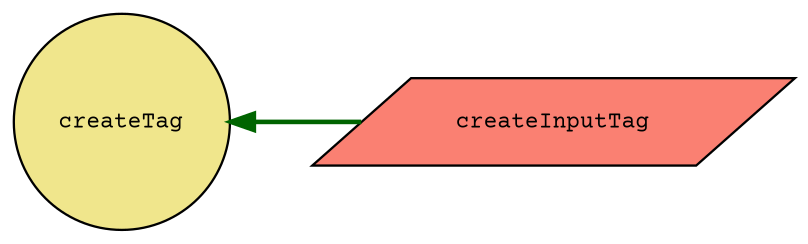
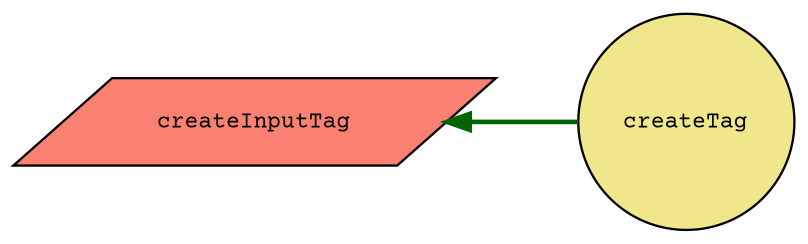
edge "createInputTag" -> "createTag": reversed
